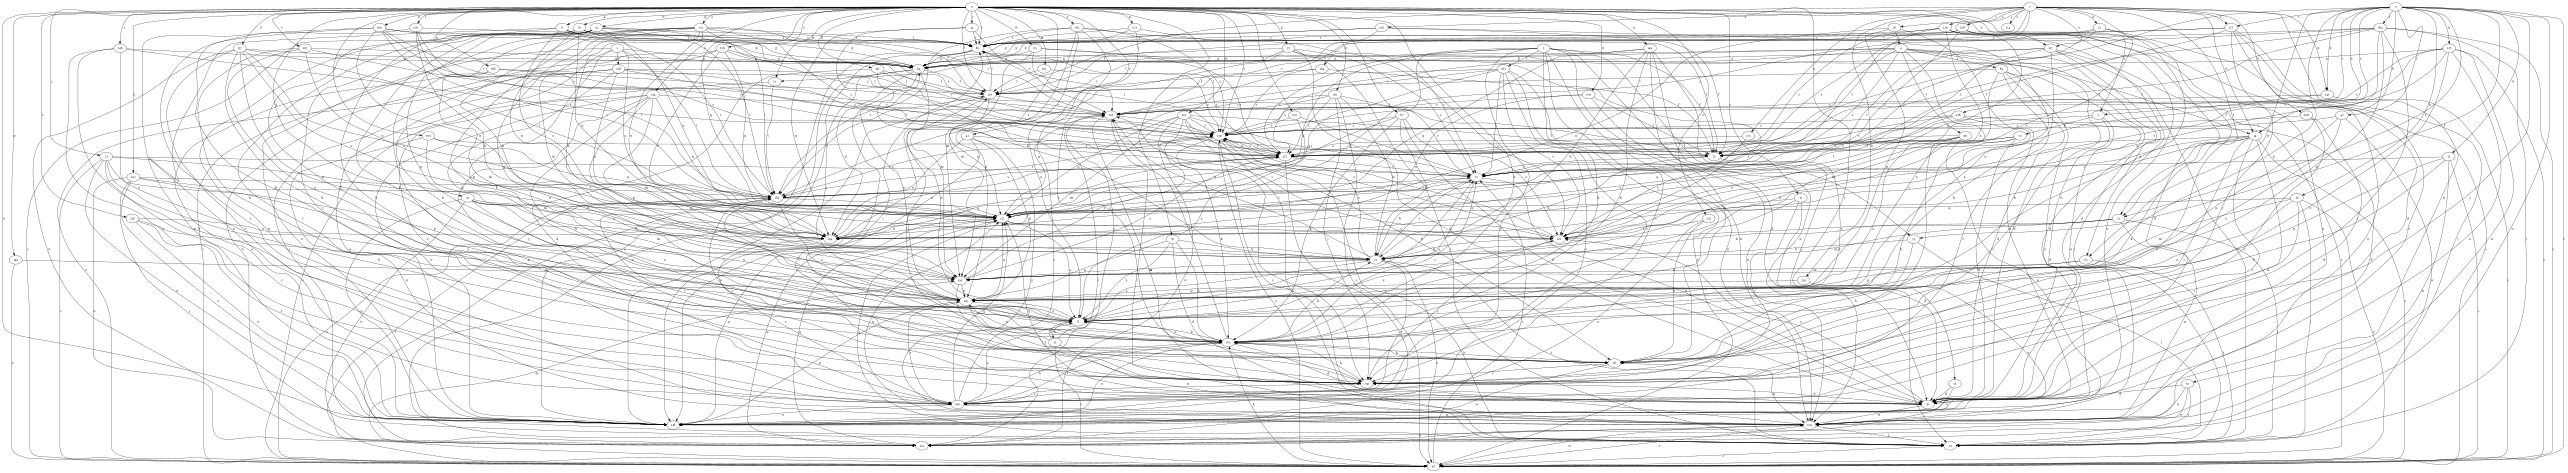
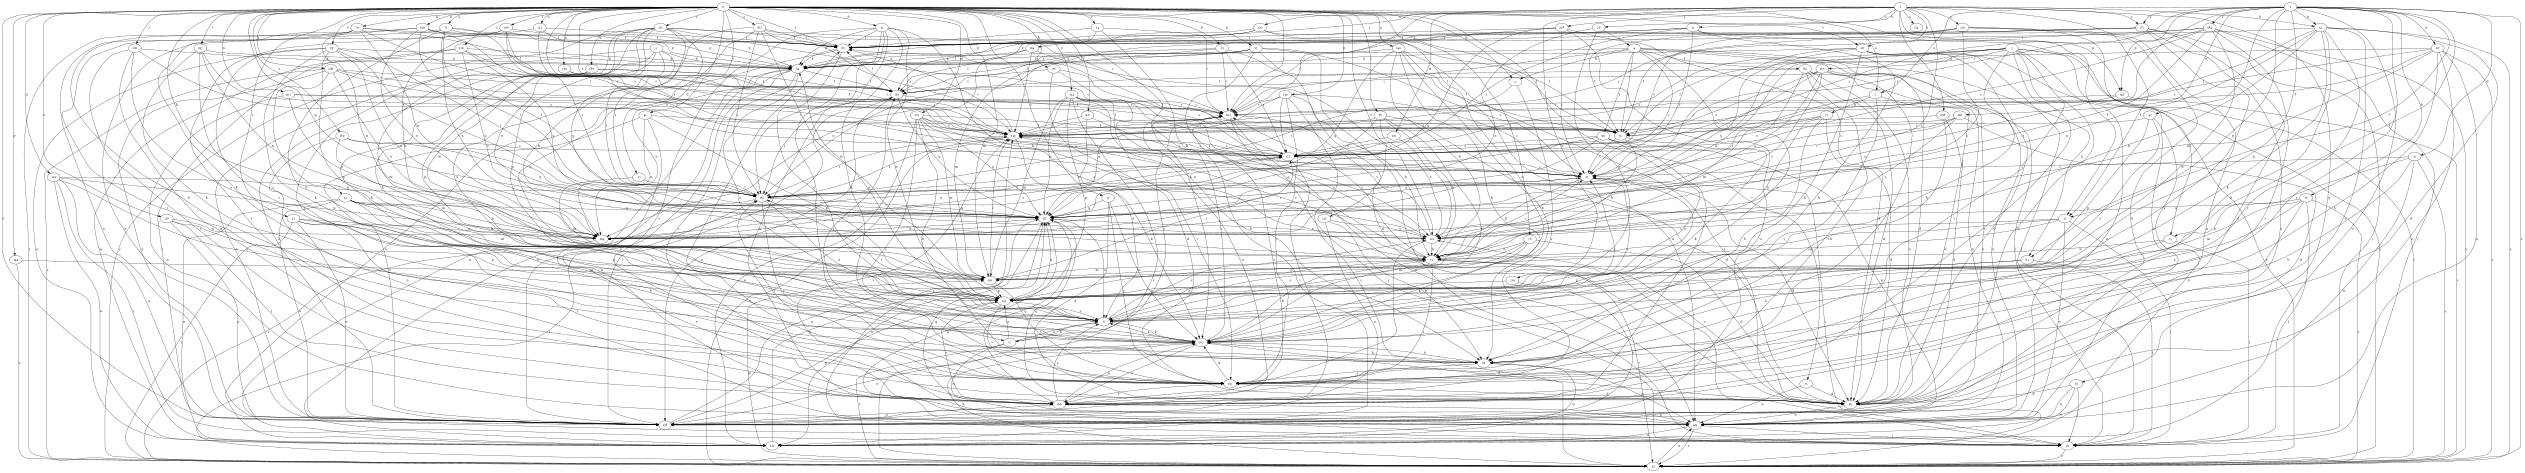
edge "1" -> "110": now "12" -> "110"
edge "5" -> "238": now "0" -> "238"
edge "164" -> "64": added, label "g"
edge "82" -> "14": reversed
edge "190" -> "202": now "0" -> "202"
edge "23" -> "27": removed, label "c"
edge "32" -> "157": removed, label "q"
node "33": added
edge "137" -> "166": now "137" -> "17"
edge "212" -> "64": added, label "g"
edge "26" -> "138": removed, label "o"
edge "239" -> "91": removed, label "j"
